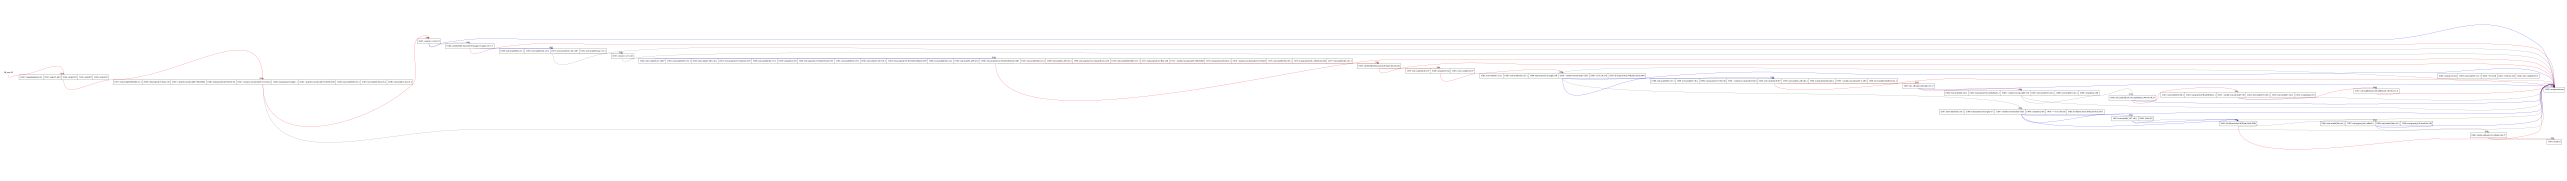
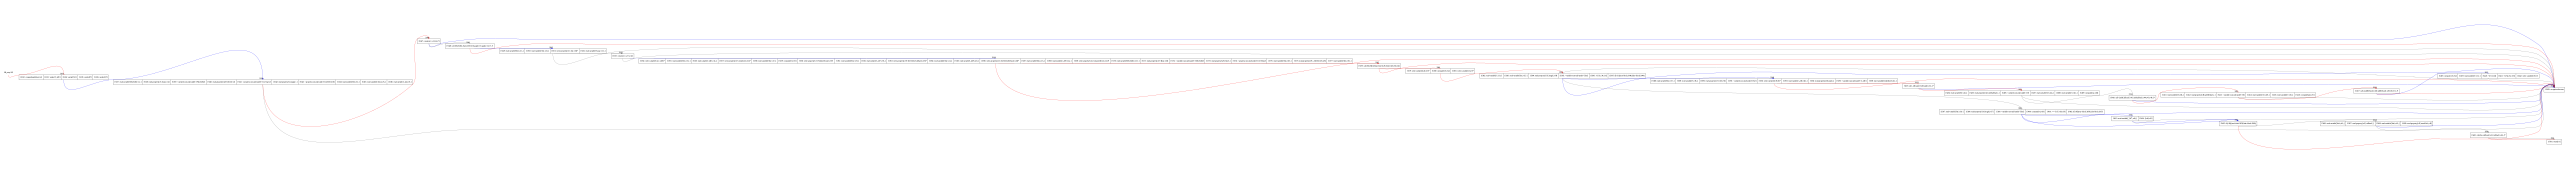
edge "15332: constant[undefined,v1]" -> "15337: read-variable['MochiKit',v5,-]": color red -> blue
edge "15417: call-d.addErrback [v48,'addErrback',v49,v50,v51,-]*" -> "15418: constant[1.0,v52]": added
